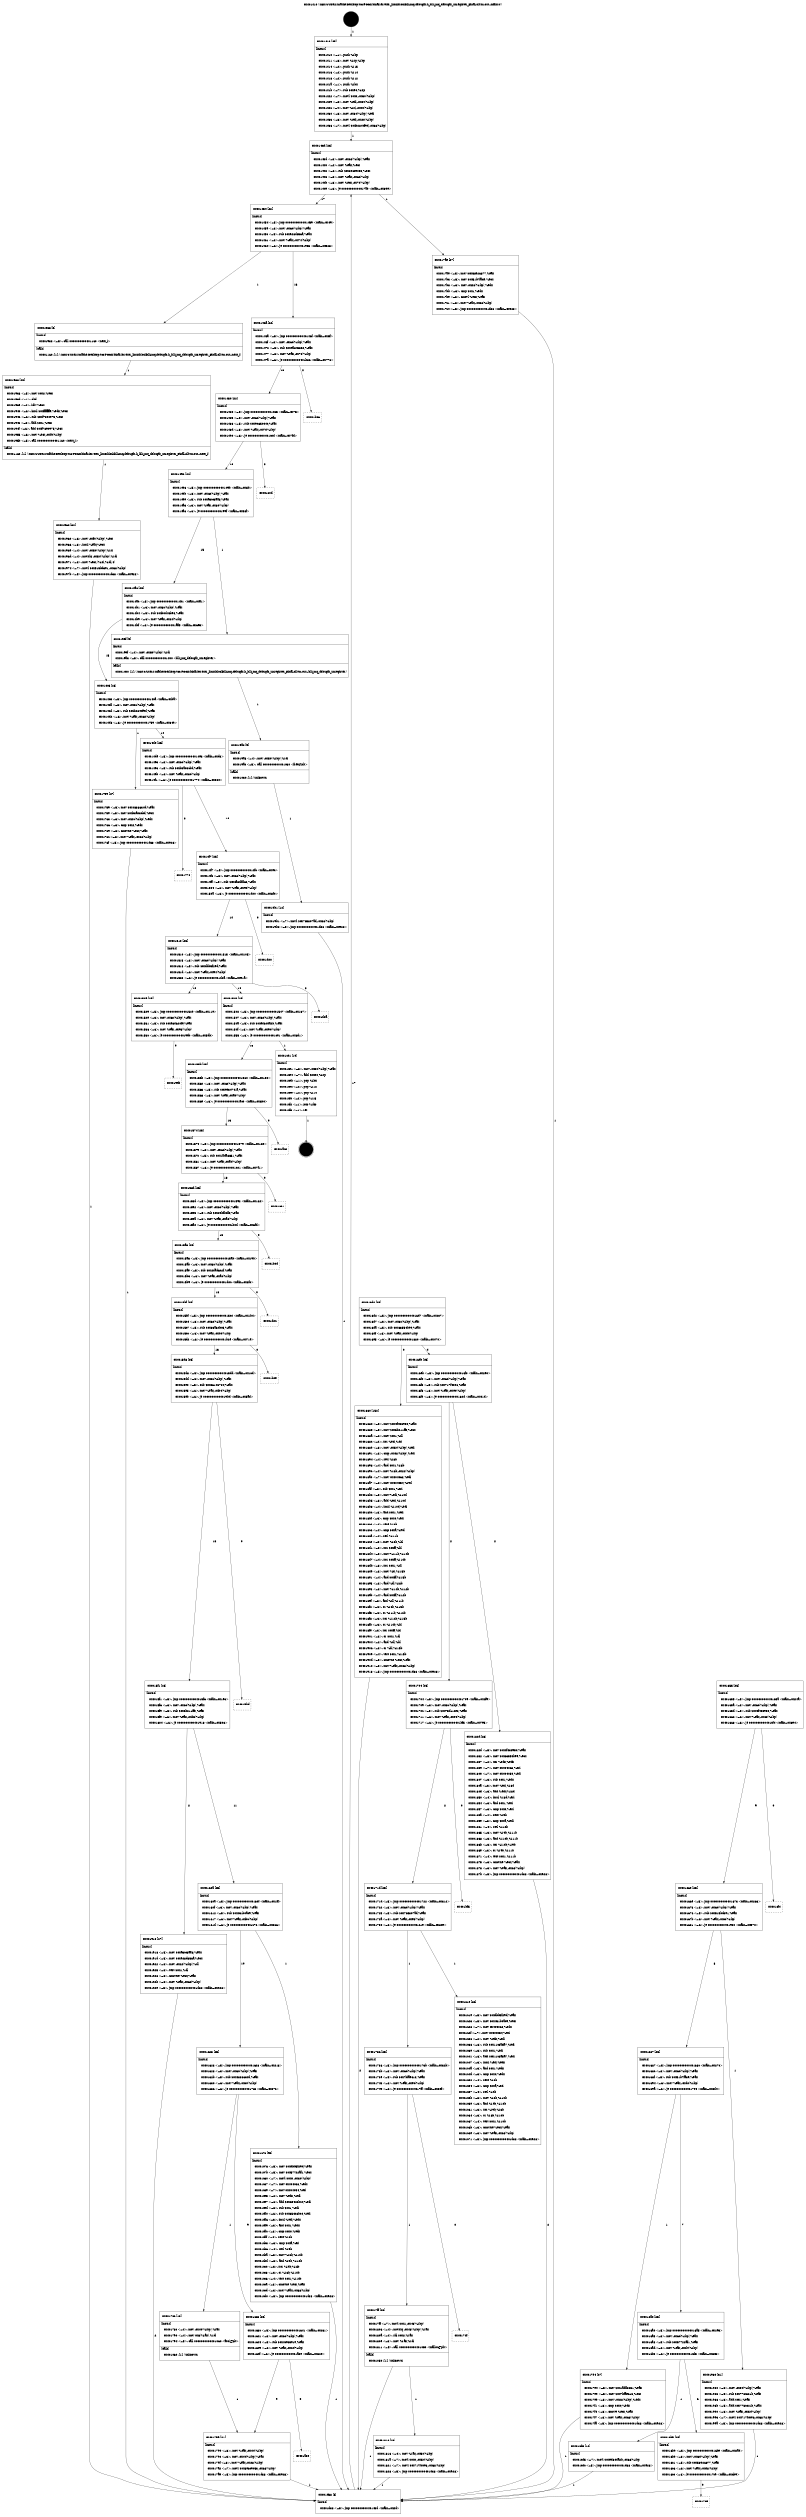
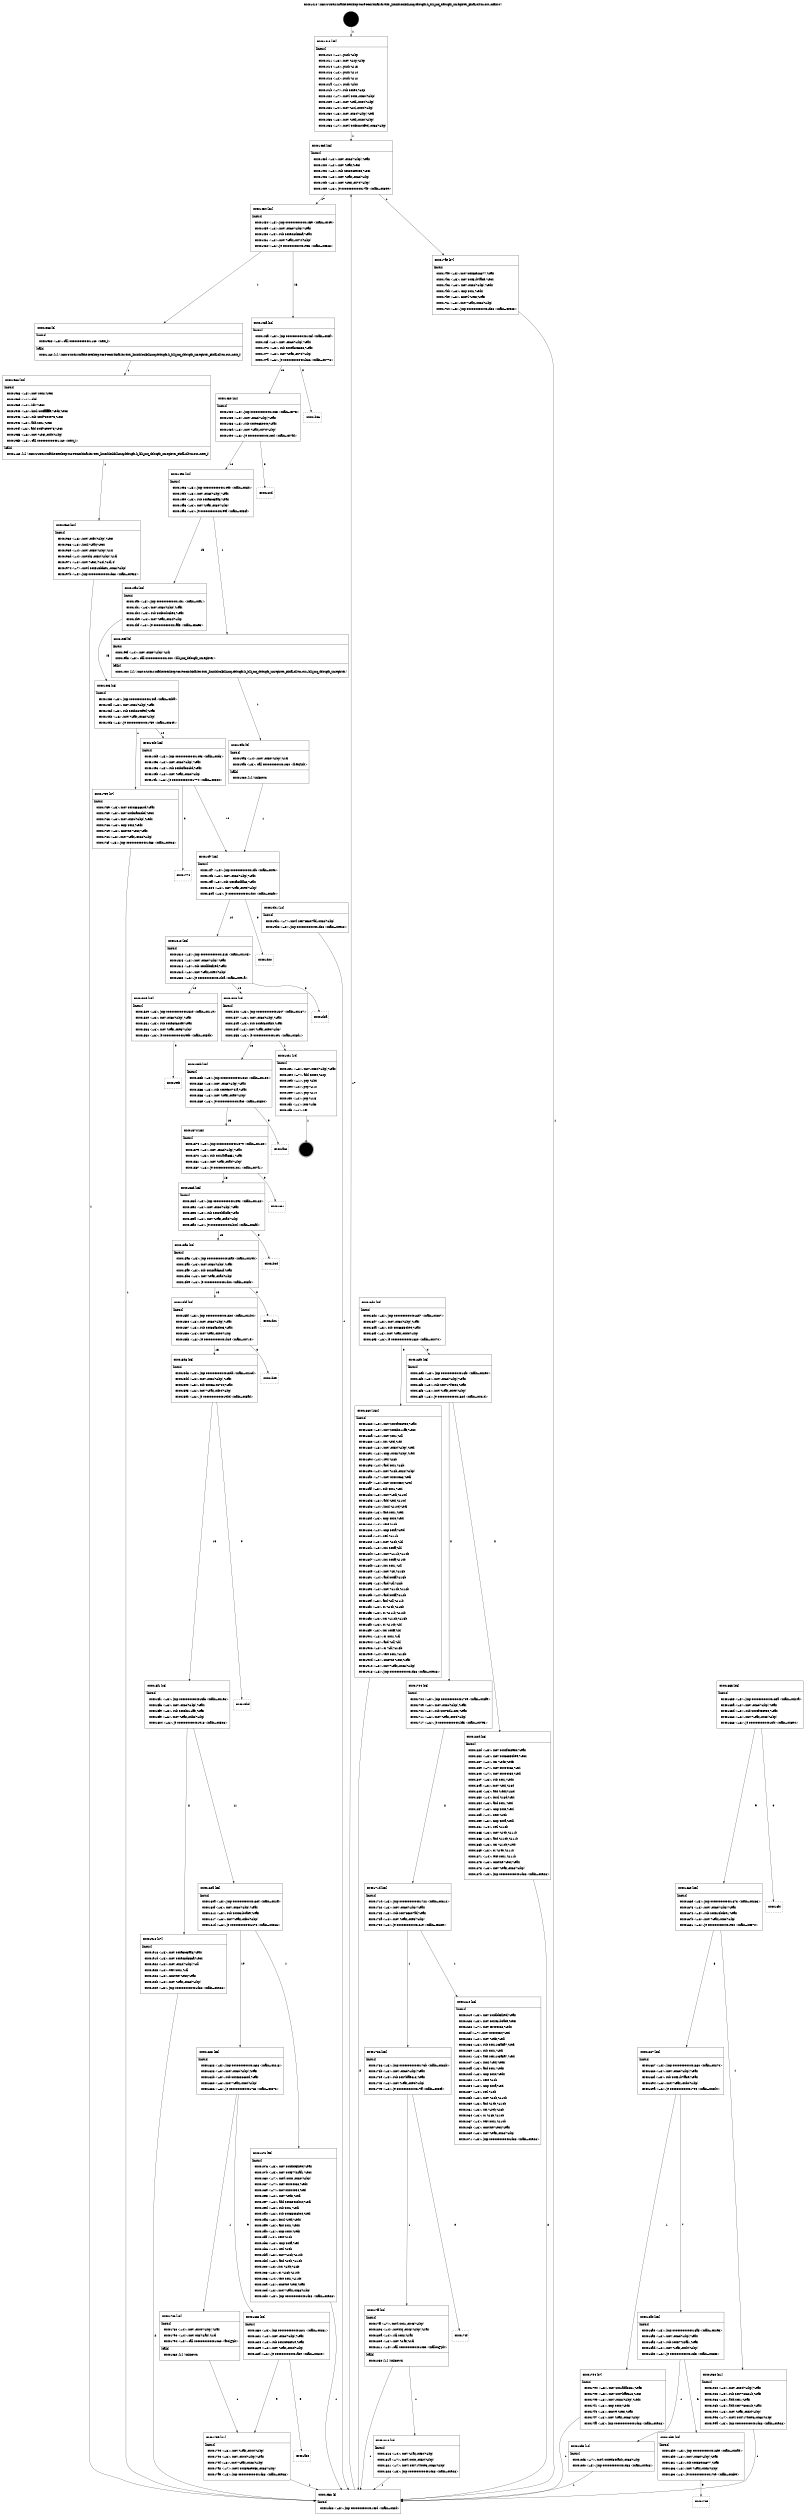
edge "0x4019a8 [9]" -> "0x4019b1 [12]": now "0x4019a8 [9]" -> "0x4014f7 [25]"
node "0x401bf5": removed
